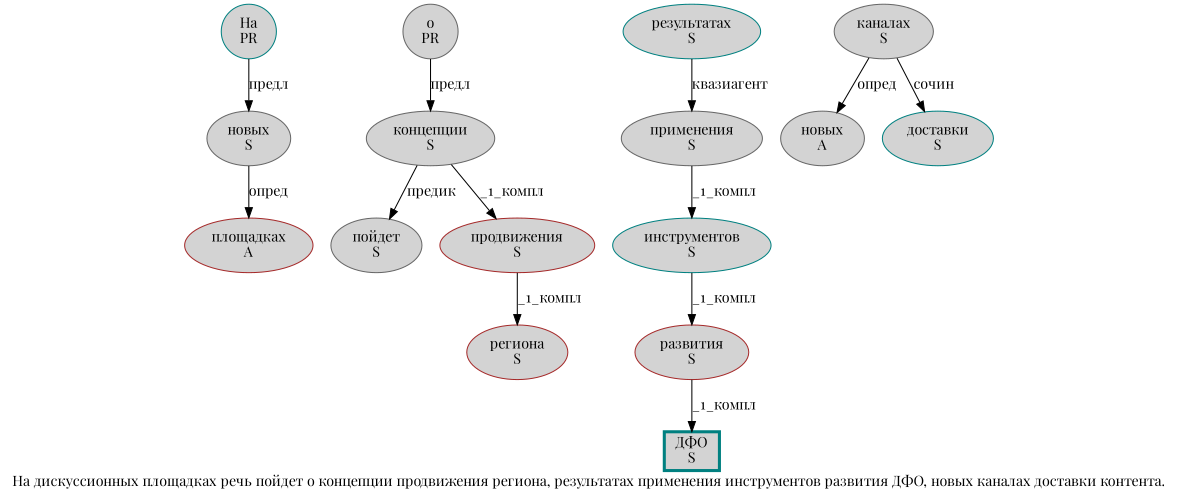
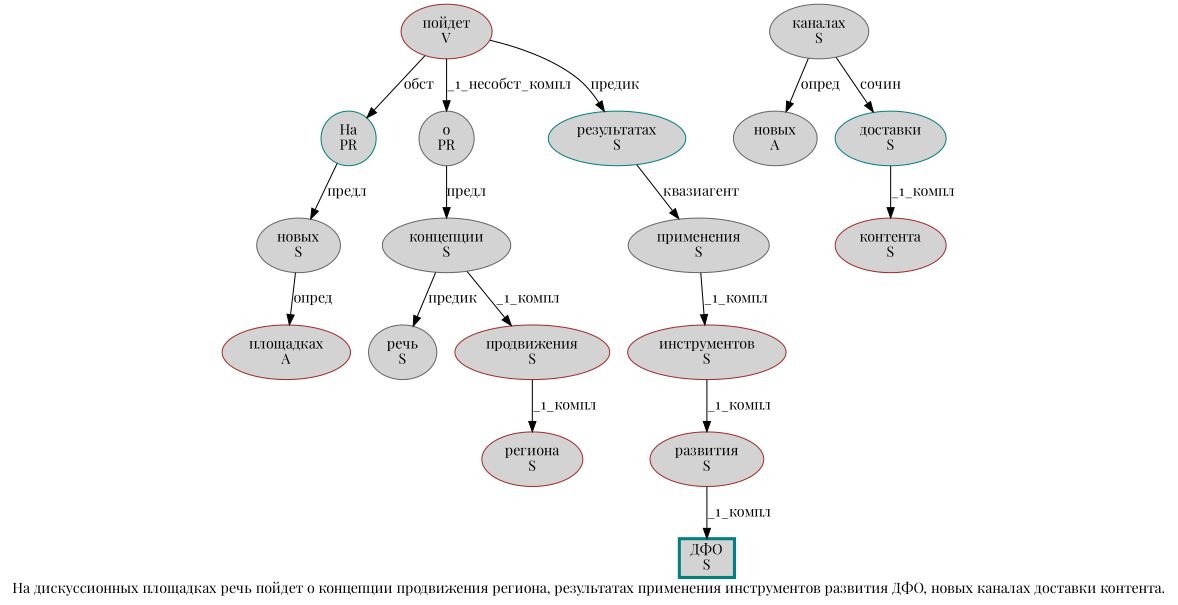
node "пойдет V": added
node "пойдет S": label "пойдет S" -> "речь S"
node "инструментов S": color teal -> brown
node "контента S": added
